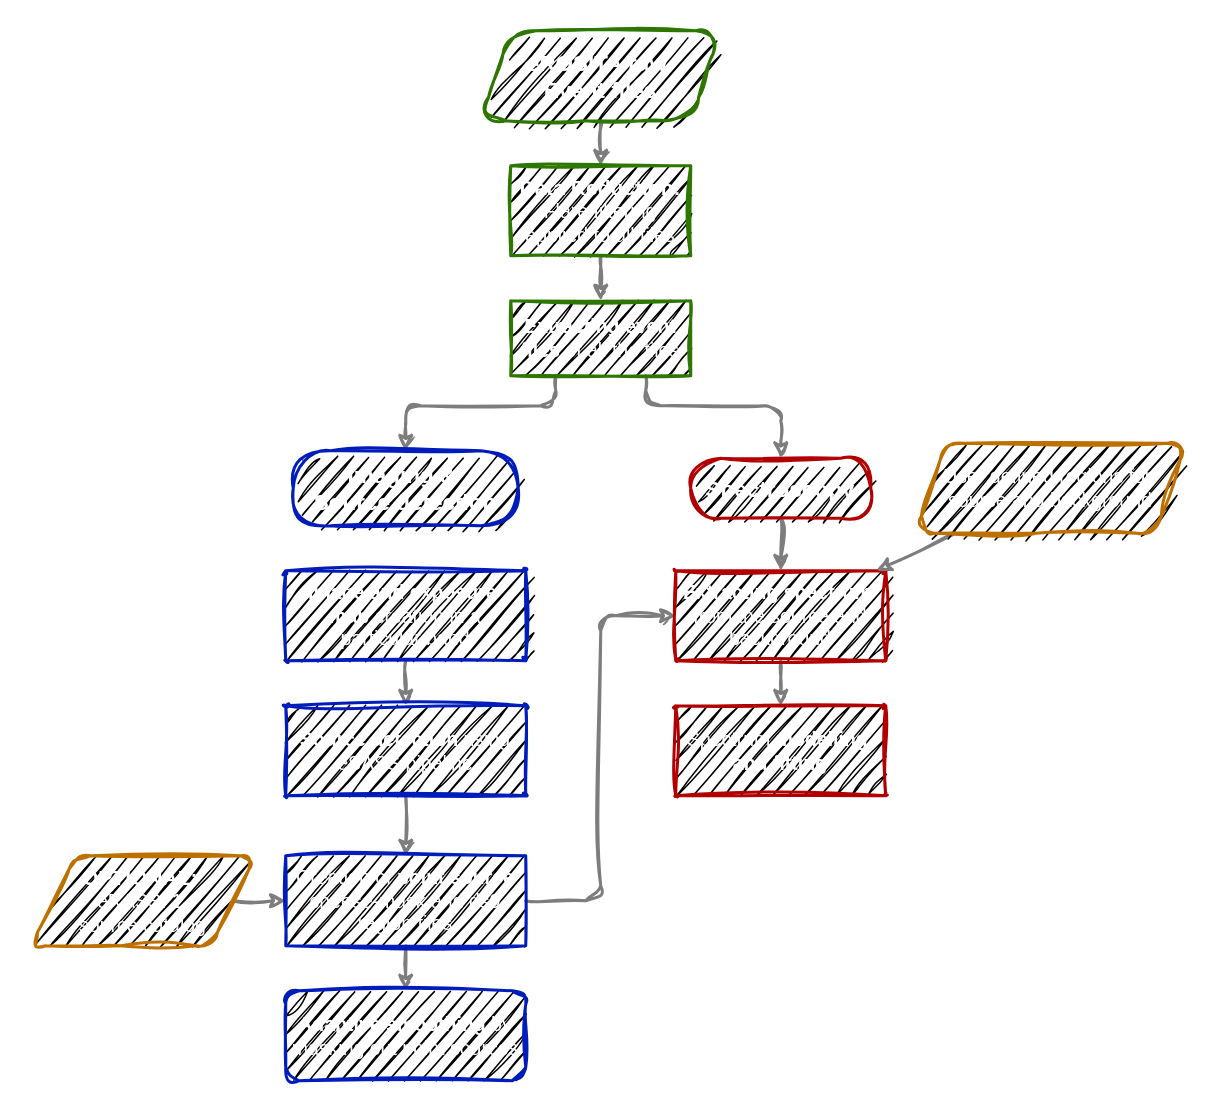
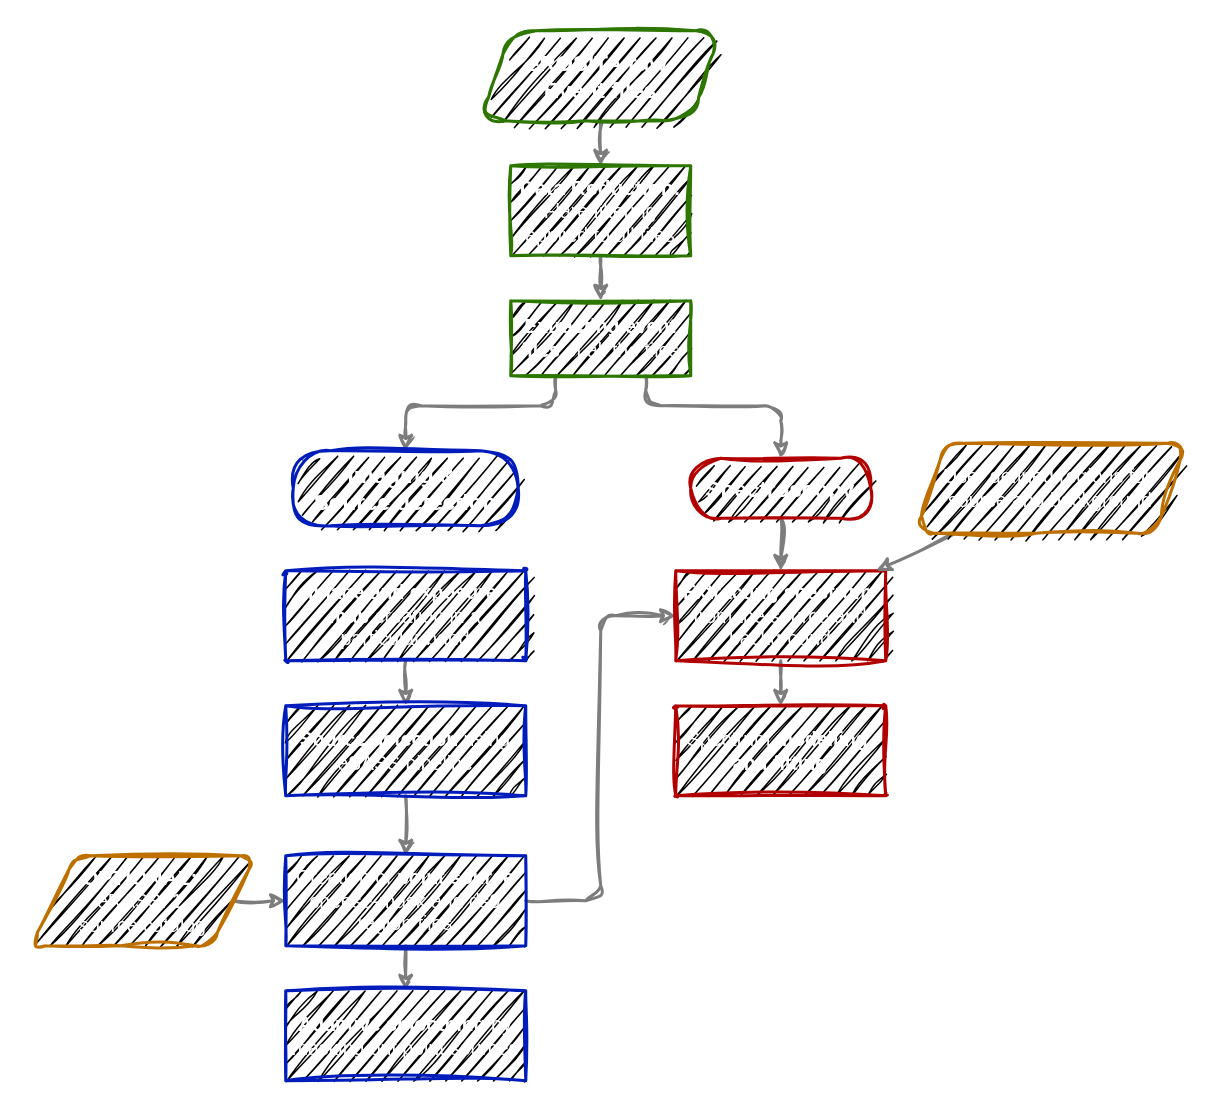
node "Extracting spectrum from the source and background": shape rounded rectangle -> rectangle
node "Source detection using eSASS pipeline": shape rounded rectangle -> rectangle
node "Adaptive smoothing by masking out point sources": shape rounded rectangle -> rectangle
